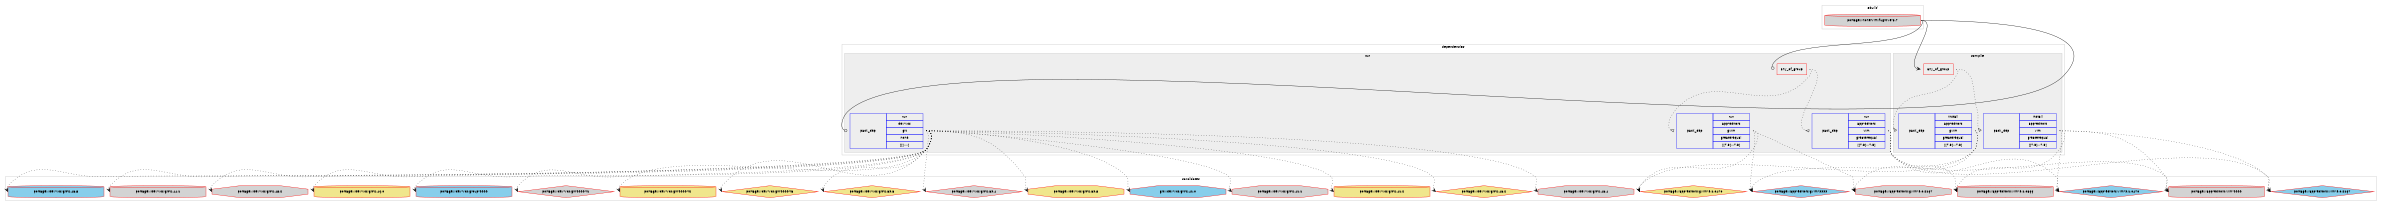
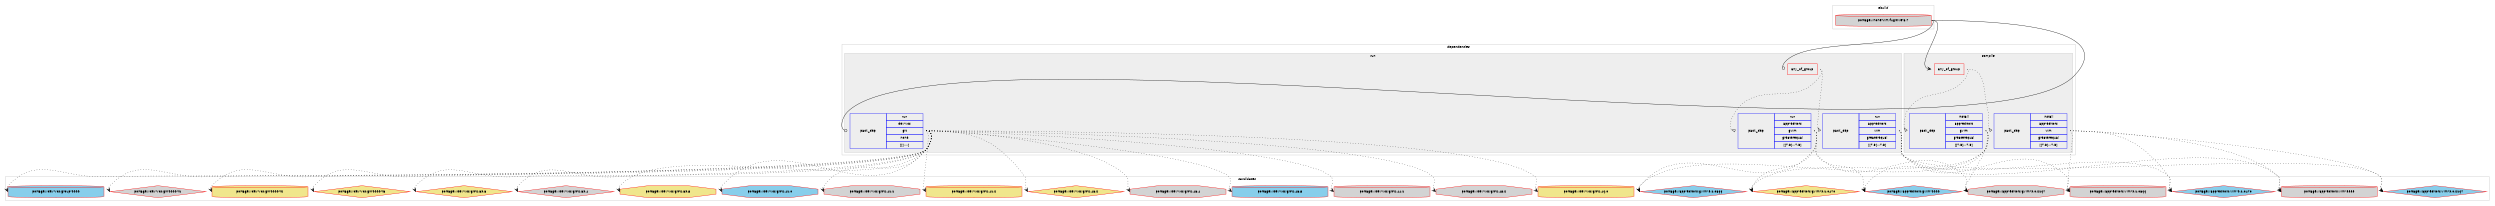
node "git://dev-vcs/git-2.41.0": label "git://dev-vcs/git-2.41.0" -> "portage://dev-vcs/git-2.41.0"
node "portage://app-editors/gvim-9.1.0366": added
